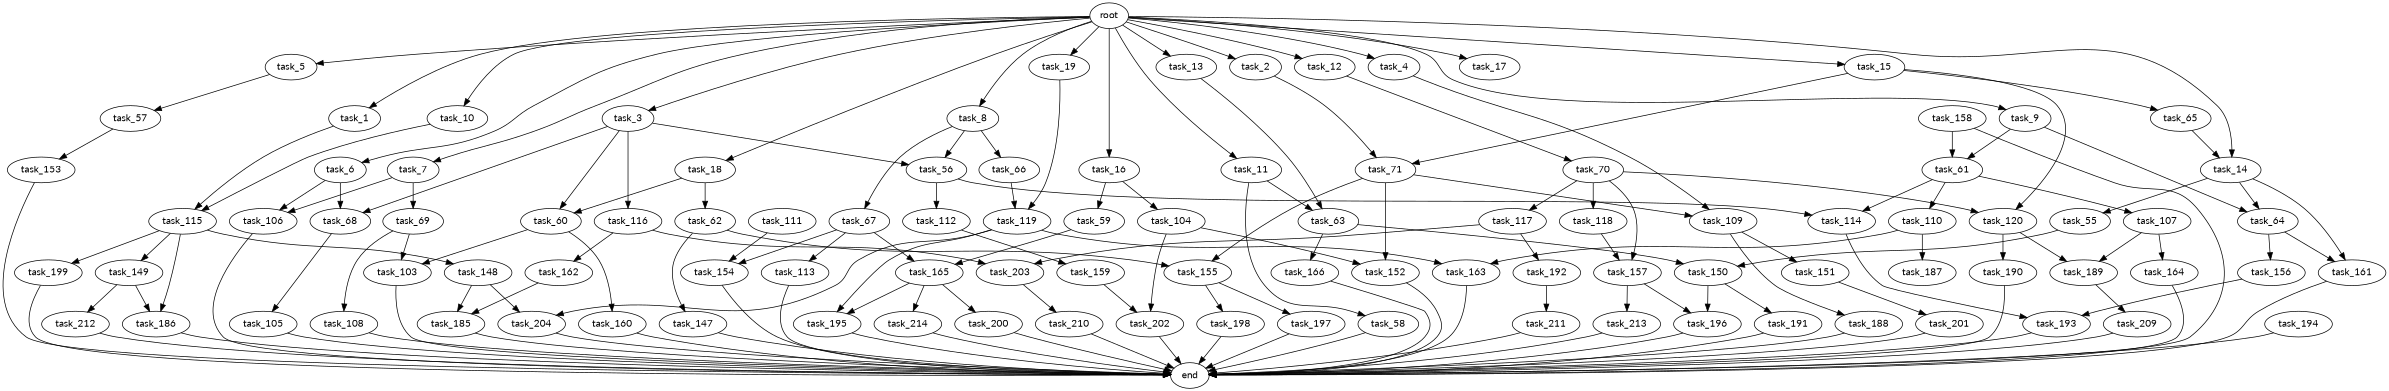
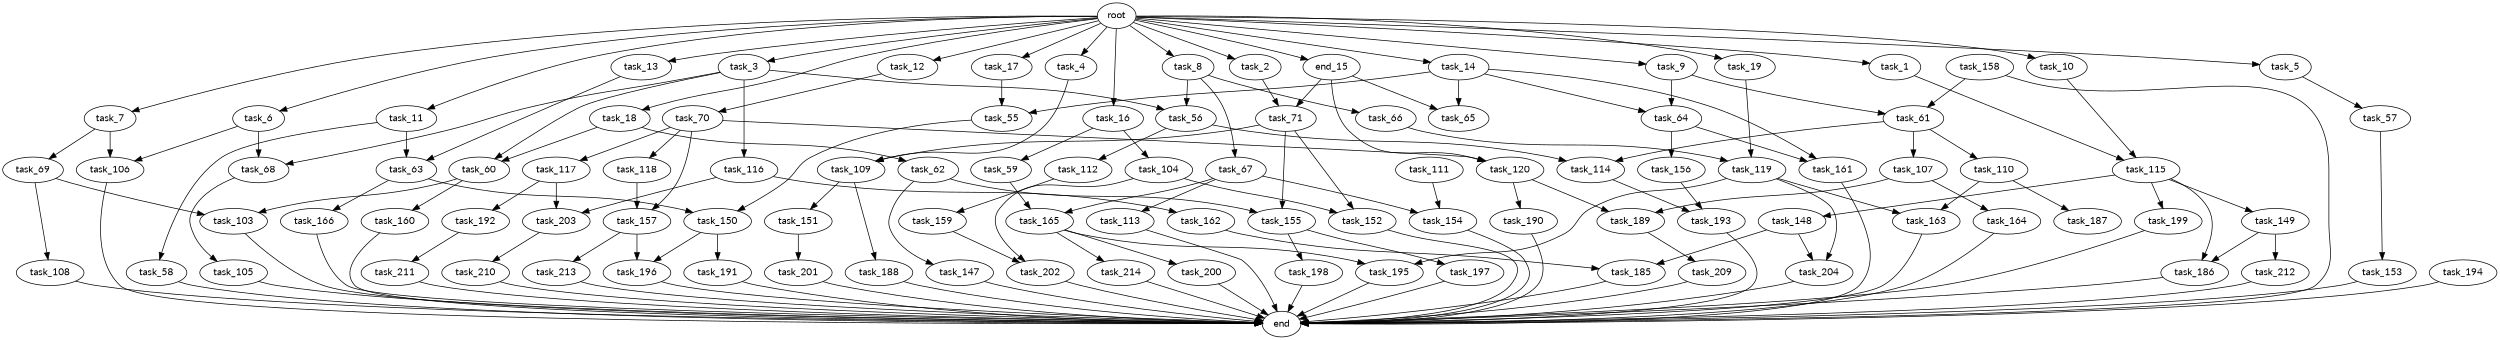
node "task_15": label "task_15" -> "end_15"
edge "task_17" -> "task_55": added
edge "task_65" -> "task_14": reversed
